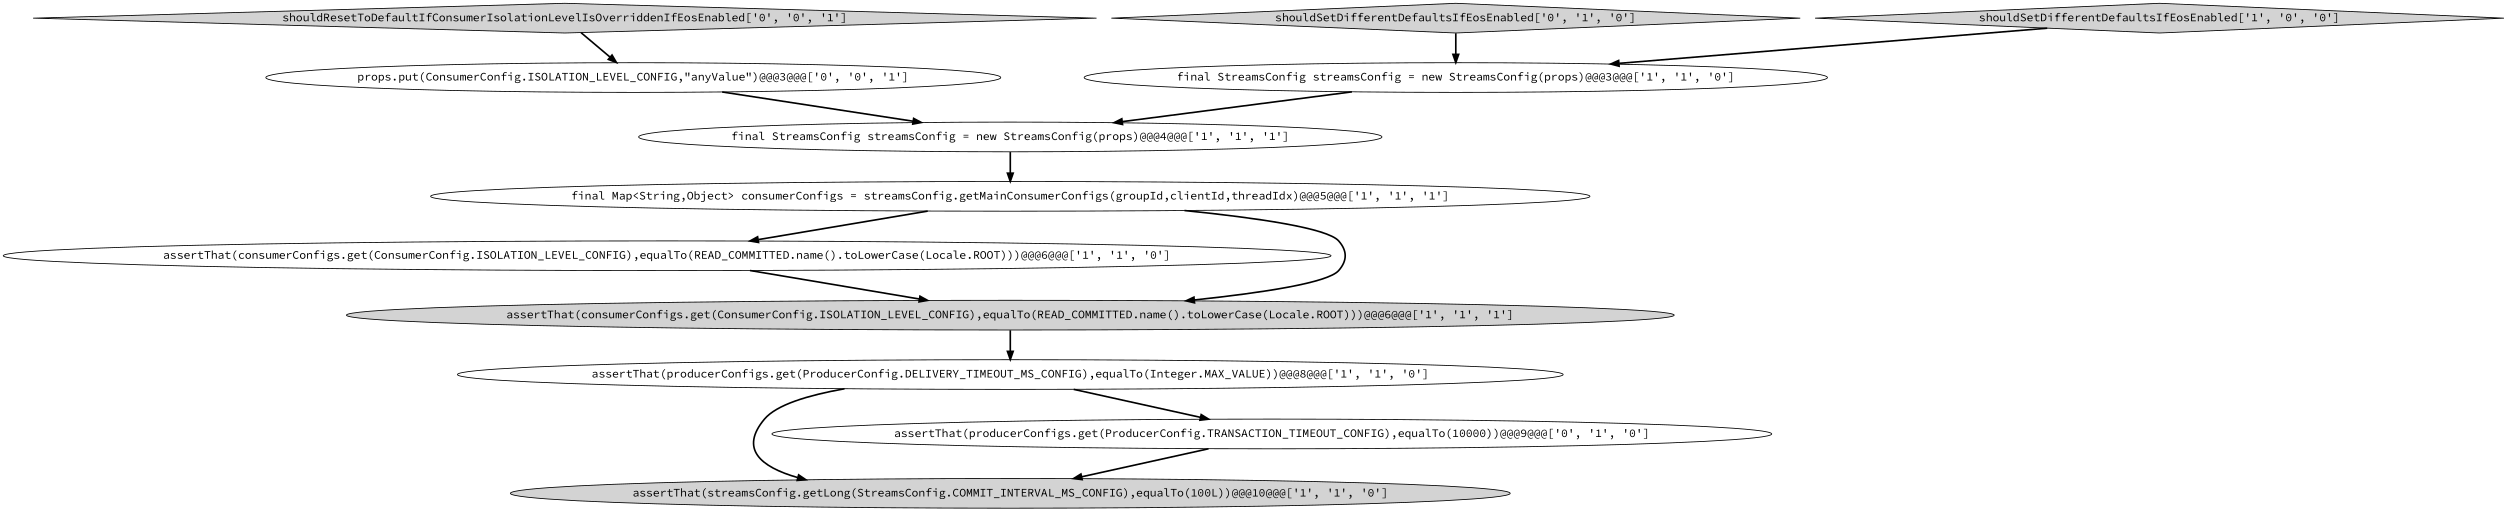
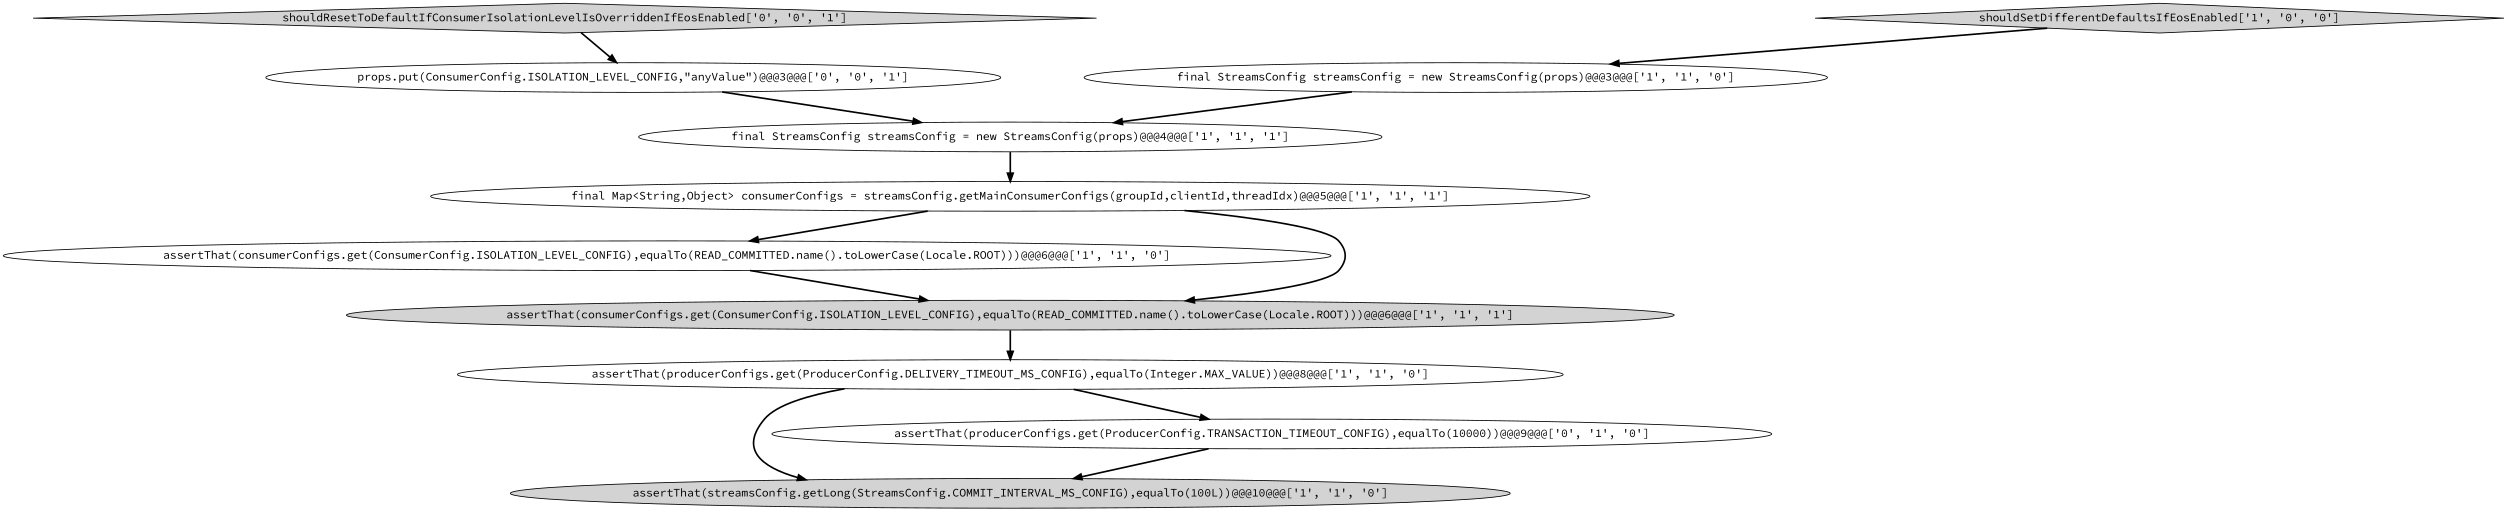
node "shouldSetDifferentDefaultsIfEosEnabled['0', '1', '0']": removed
